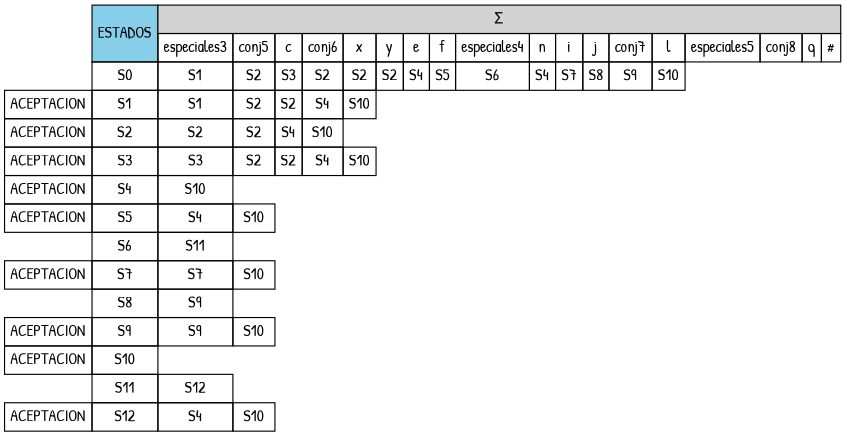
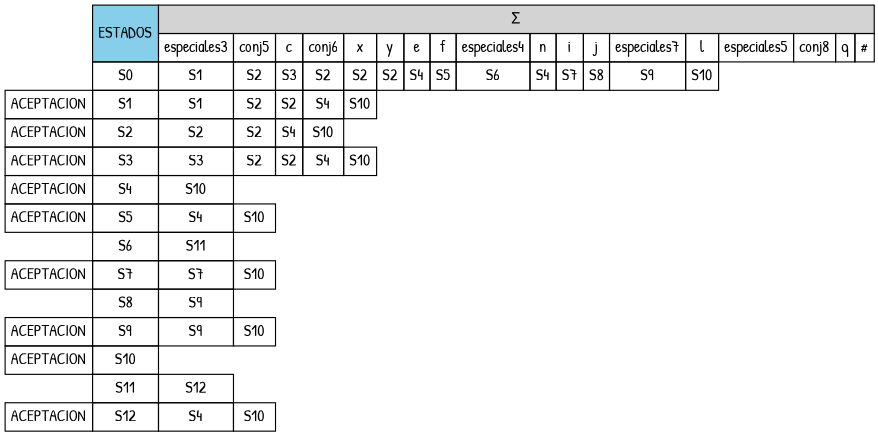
node "ESTADOS": text "conj7" -> "especiales7"
